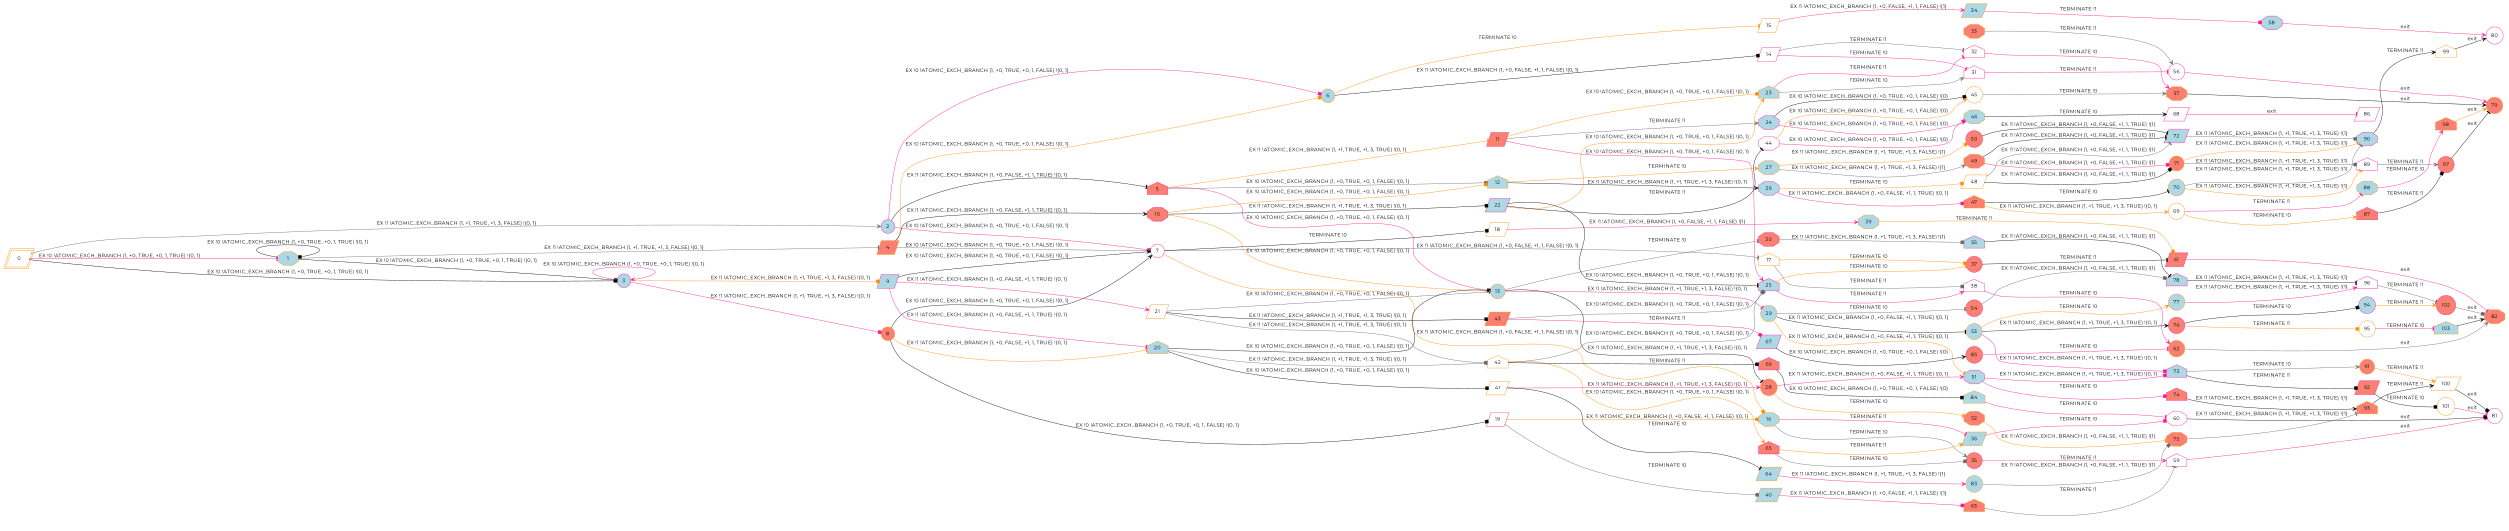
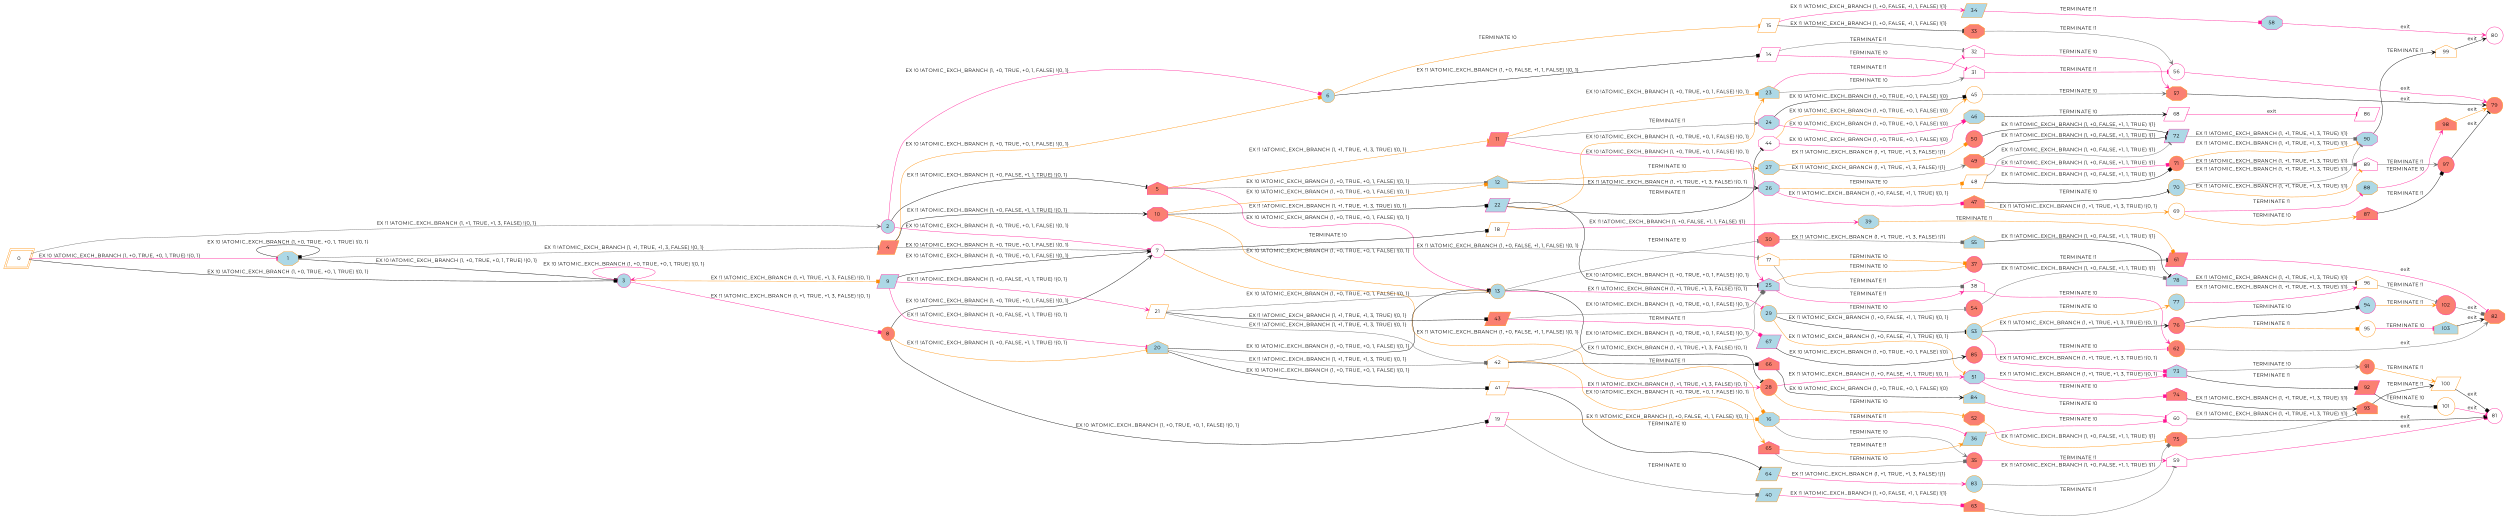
edge "15" -> "33": added, label "EX !1 !ATOMIC_EXCH_BRANCH (1, +0, FALSE, +1, 1, FALSE) !{1}"
node "55": color deeppink -> darkorange
node "96": color deeppink -> darkorange
edge "66" -> "84": arrowhead box -> vee
